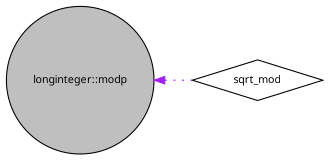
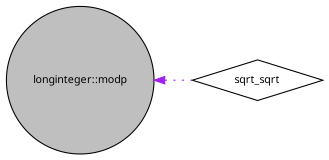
node "sqrt_mod": label "sqrt_mod" -> "sqrt_sqrt"
